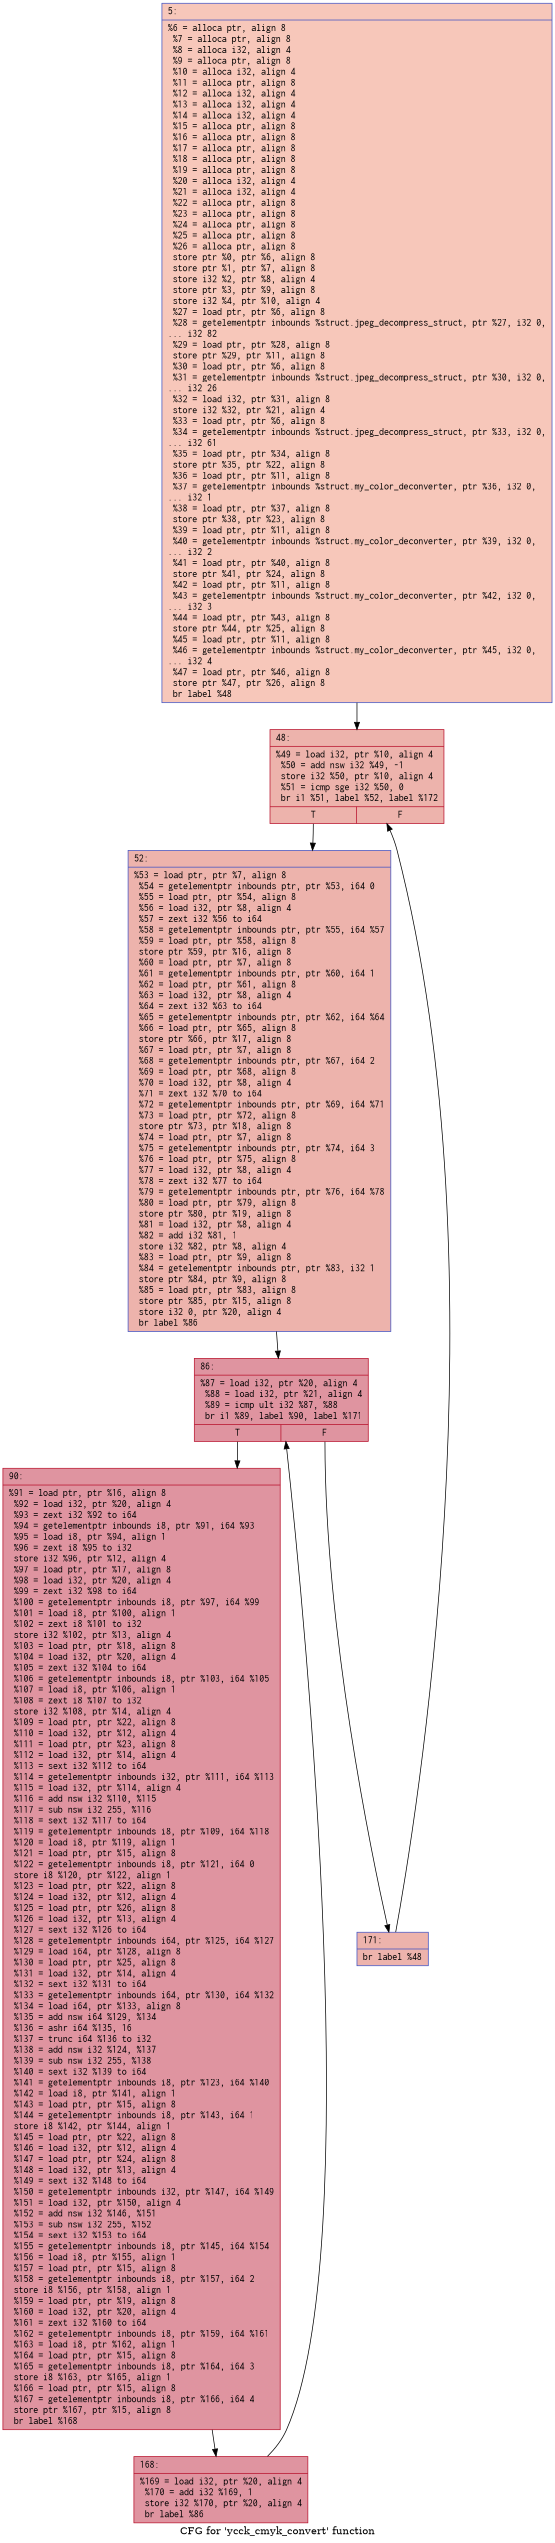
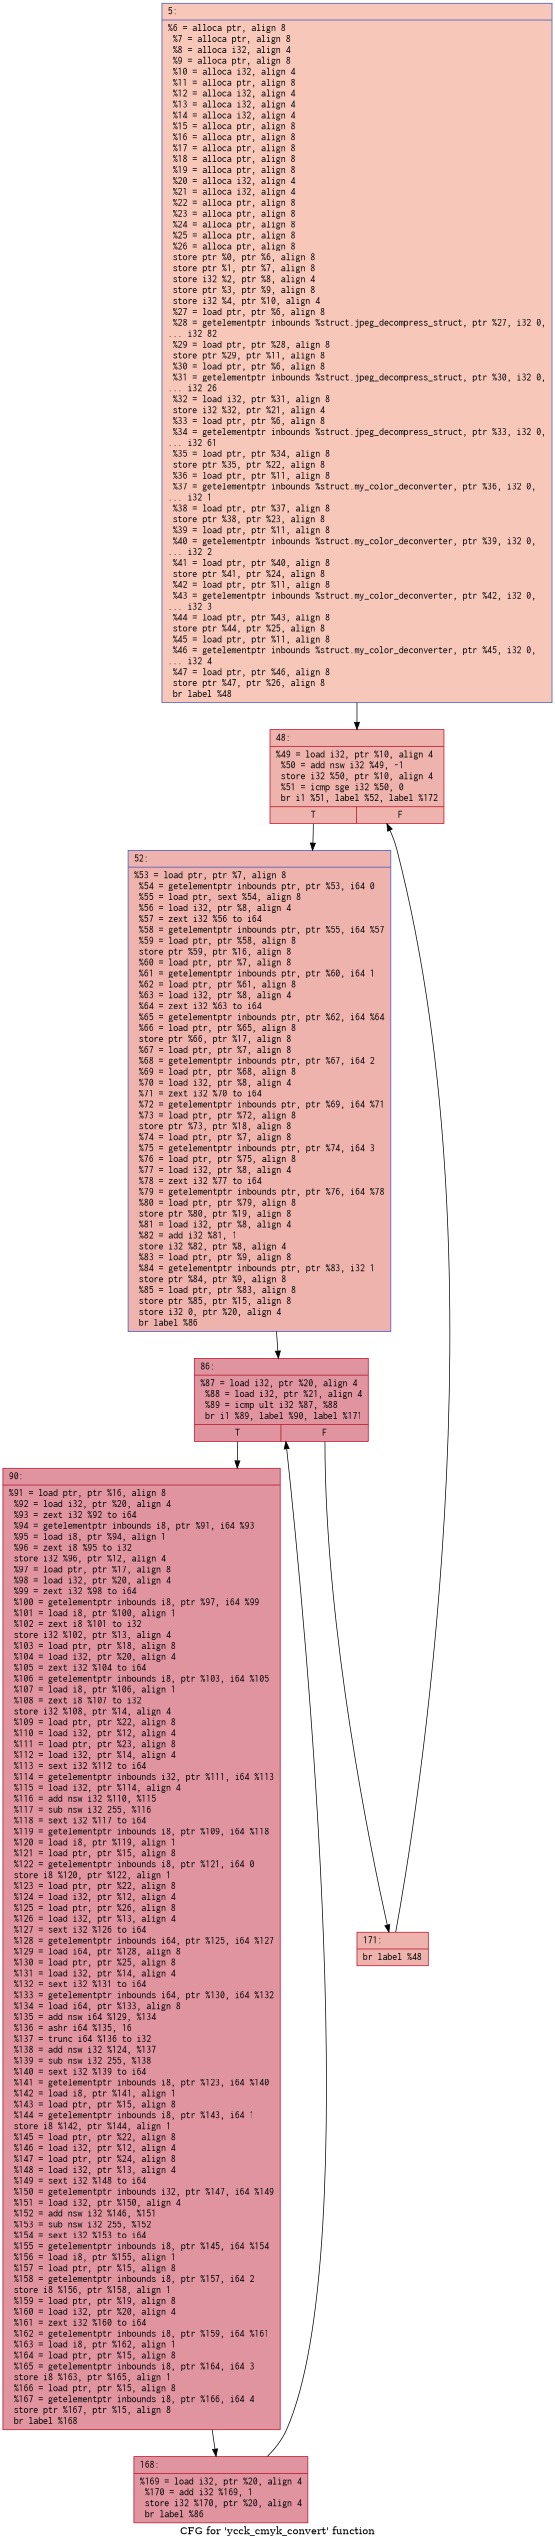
node "52:": text "%55 = load ptr, ptr %54, align 8" -> "%55 = load ptr, sext %54, align 8"
node "171:": color #3d50c3ff -> #b70d28ff
